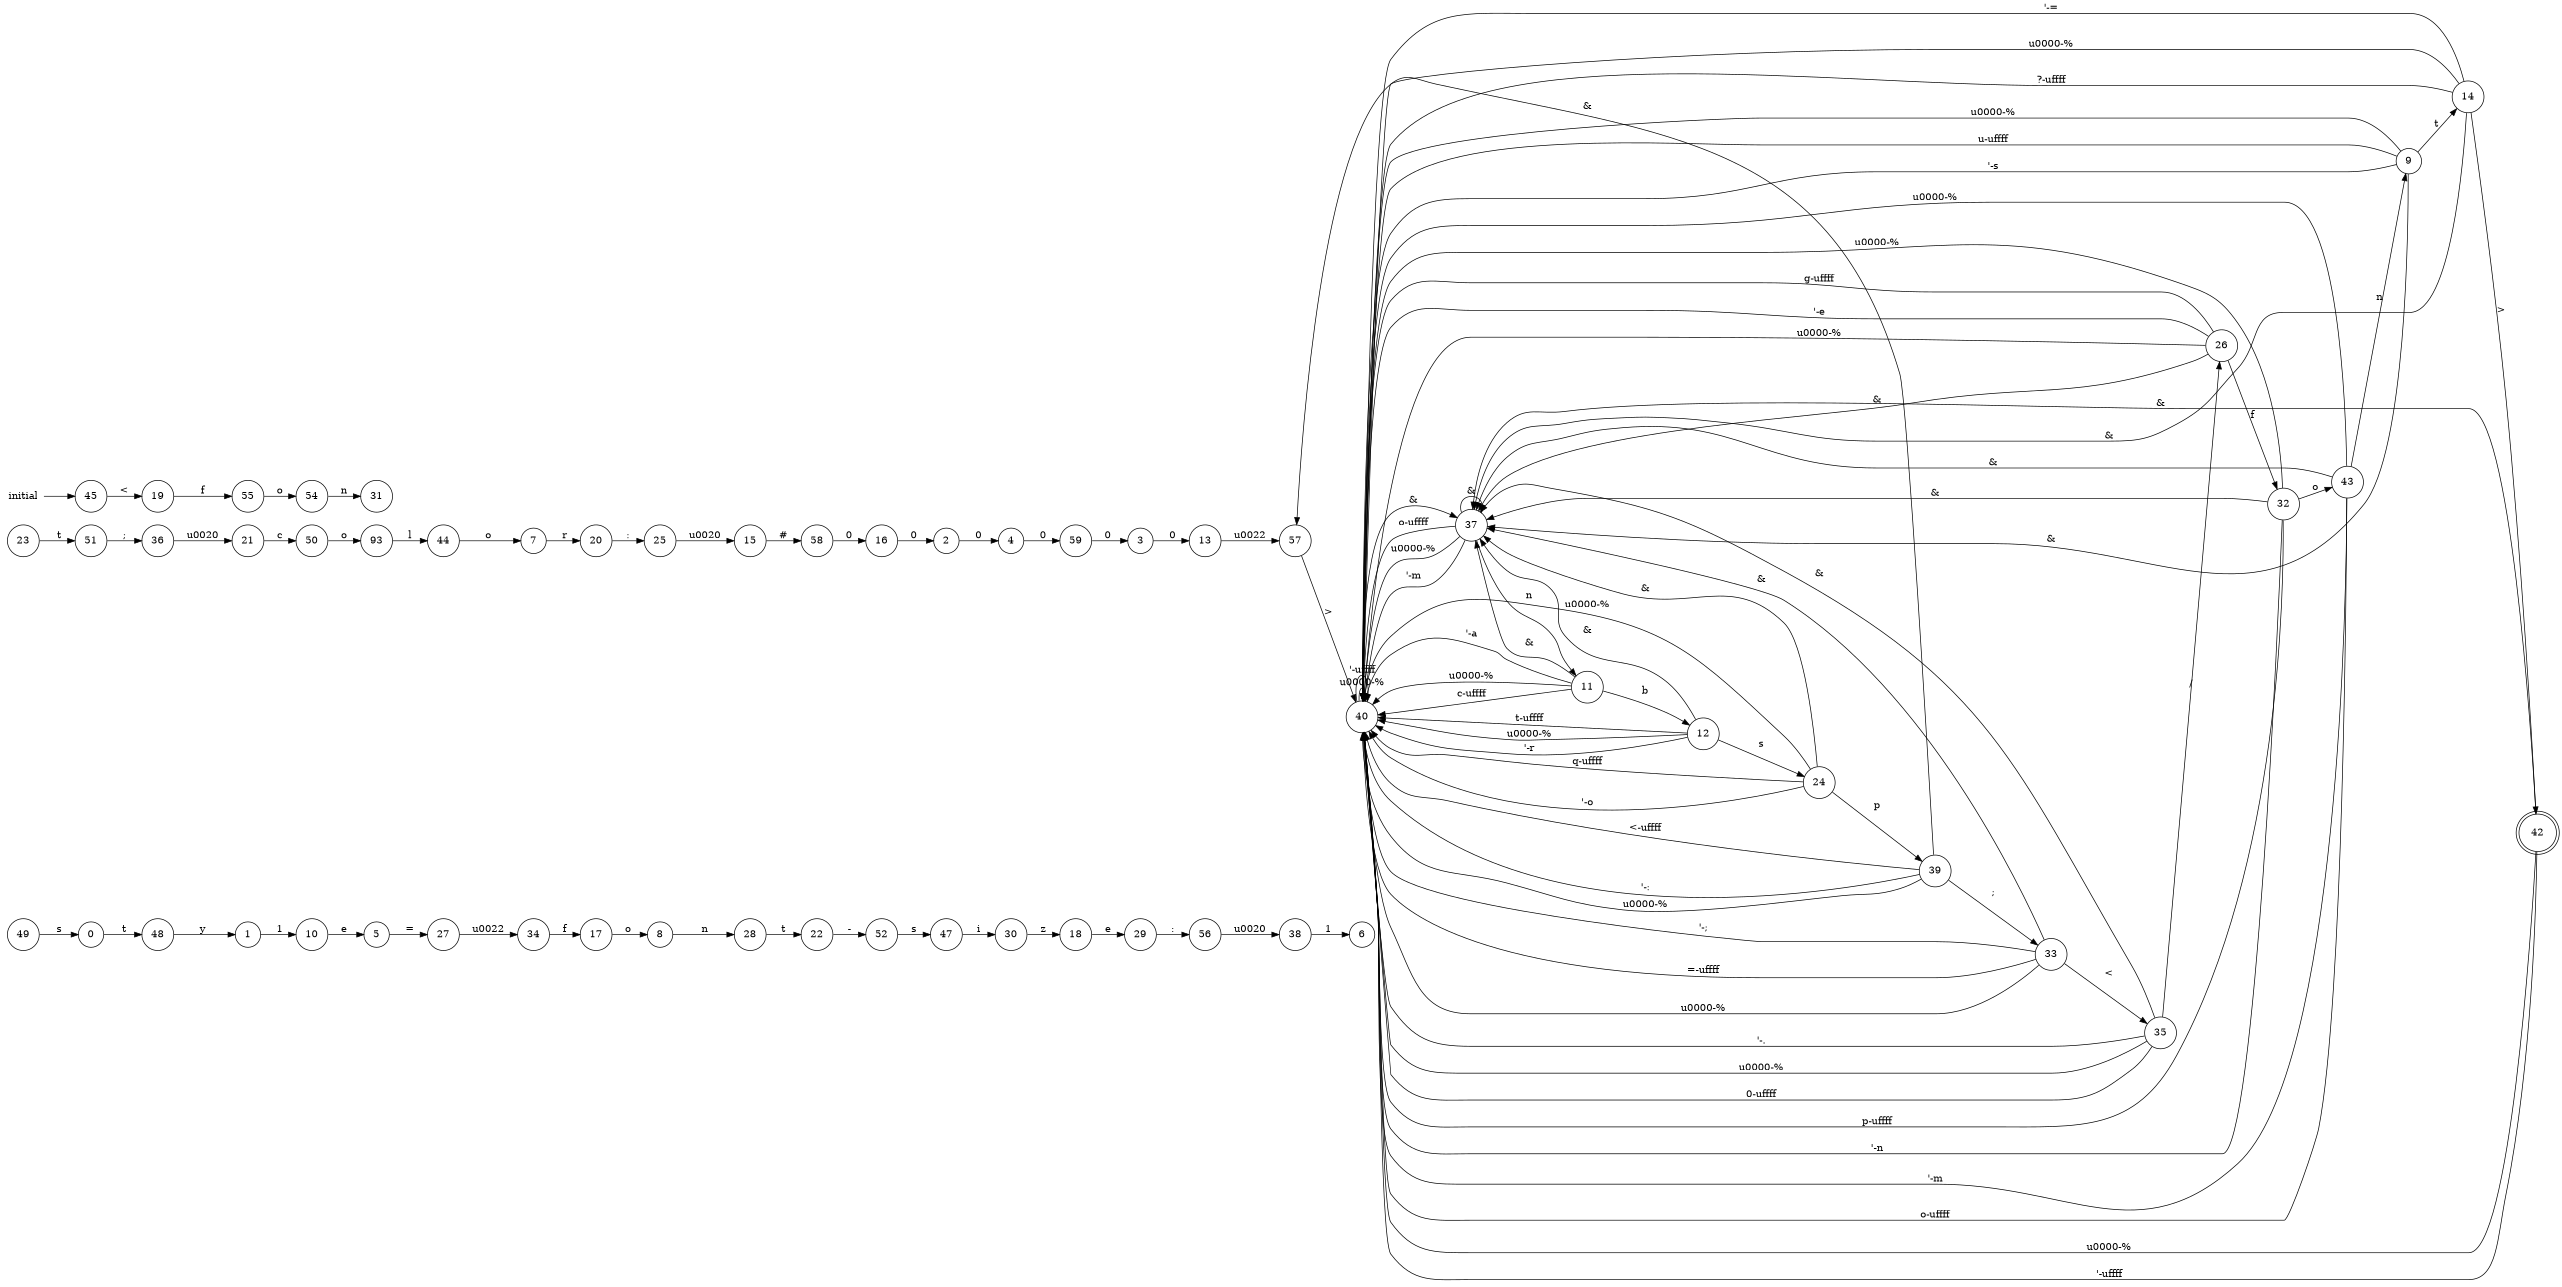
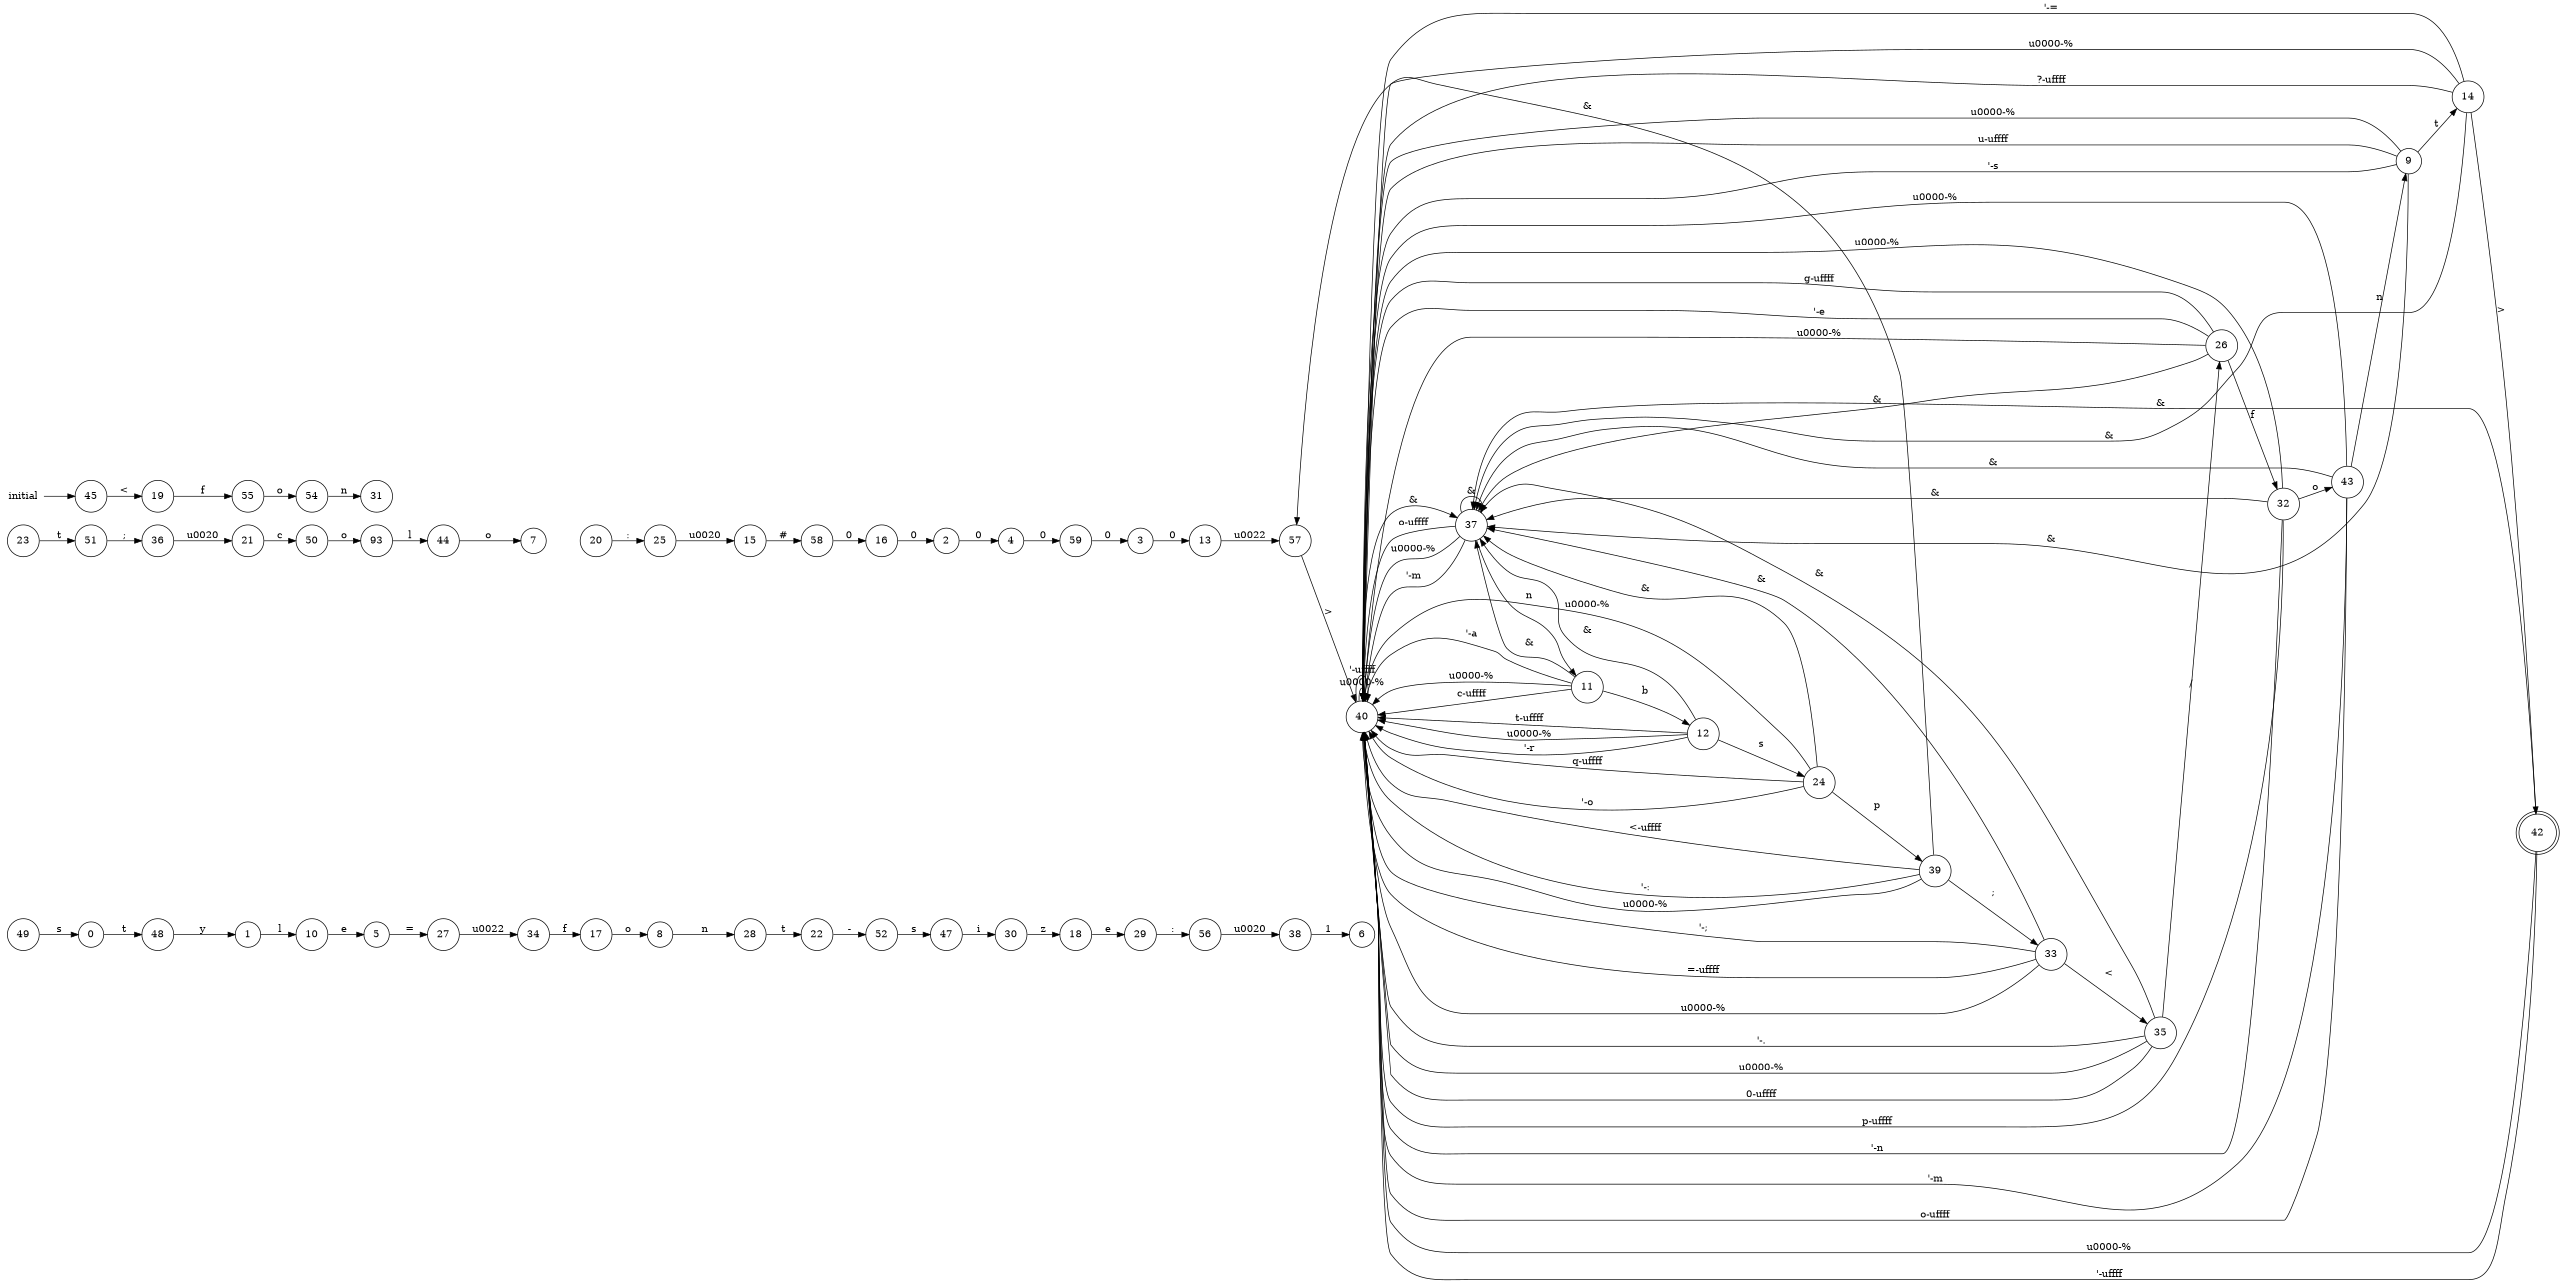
edge "7" -> "20": removed, label "r"
edge "1" -> "10": label "1" -> "l"
